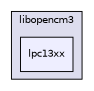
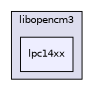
node "lpc13xx": label "lpc13xx" -> "lpc14xx"
